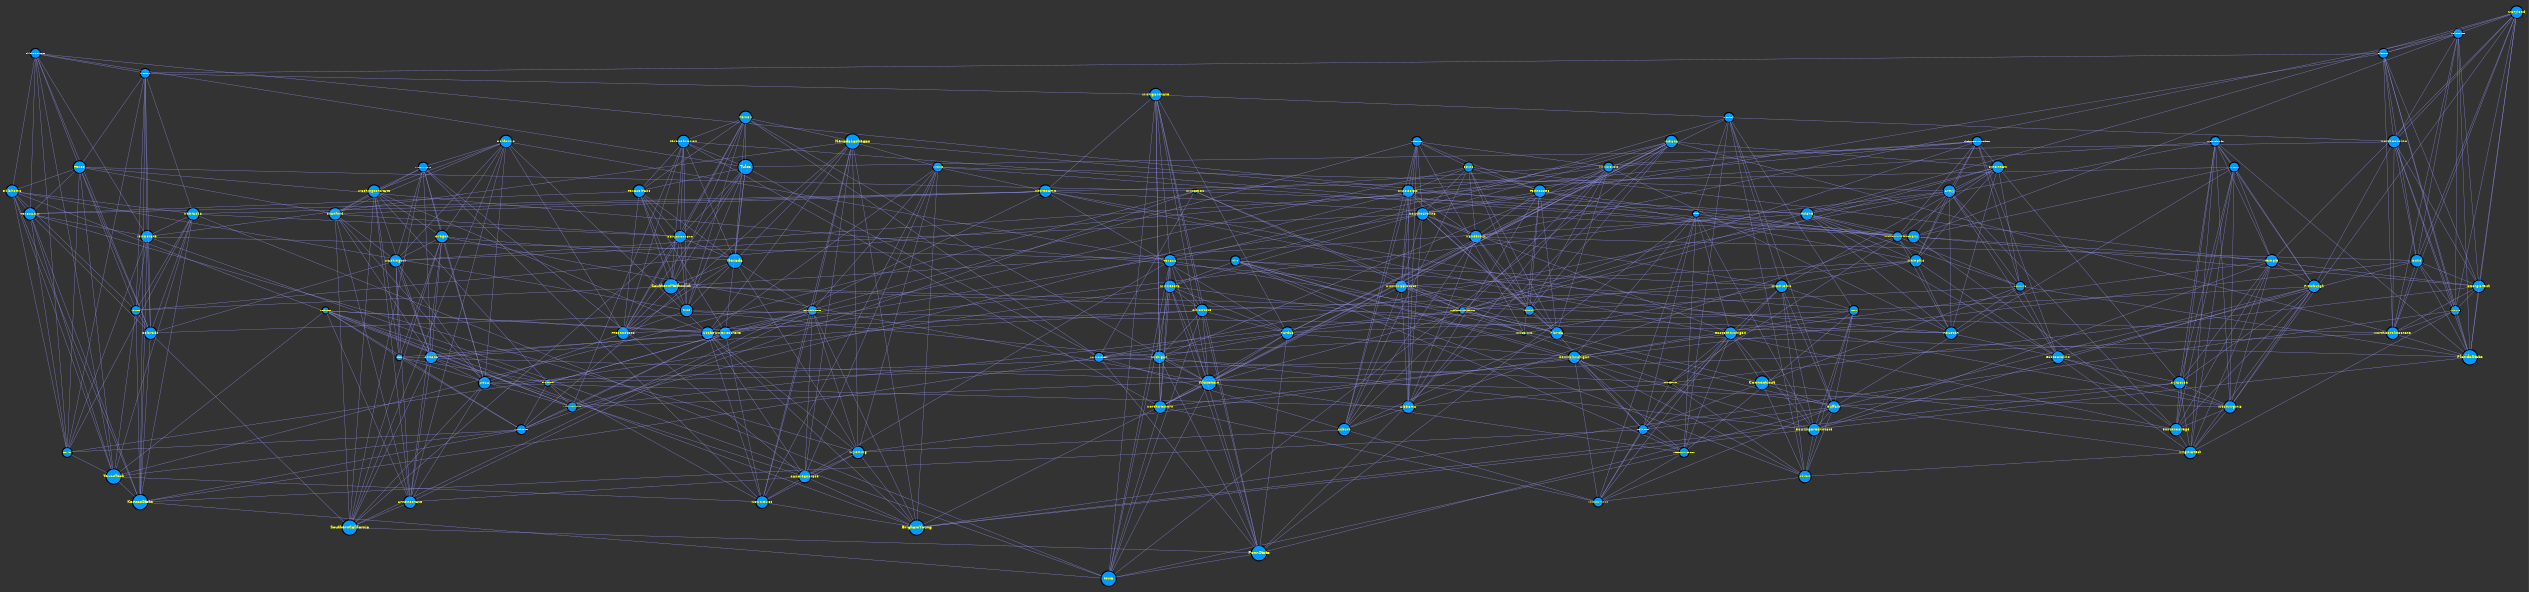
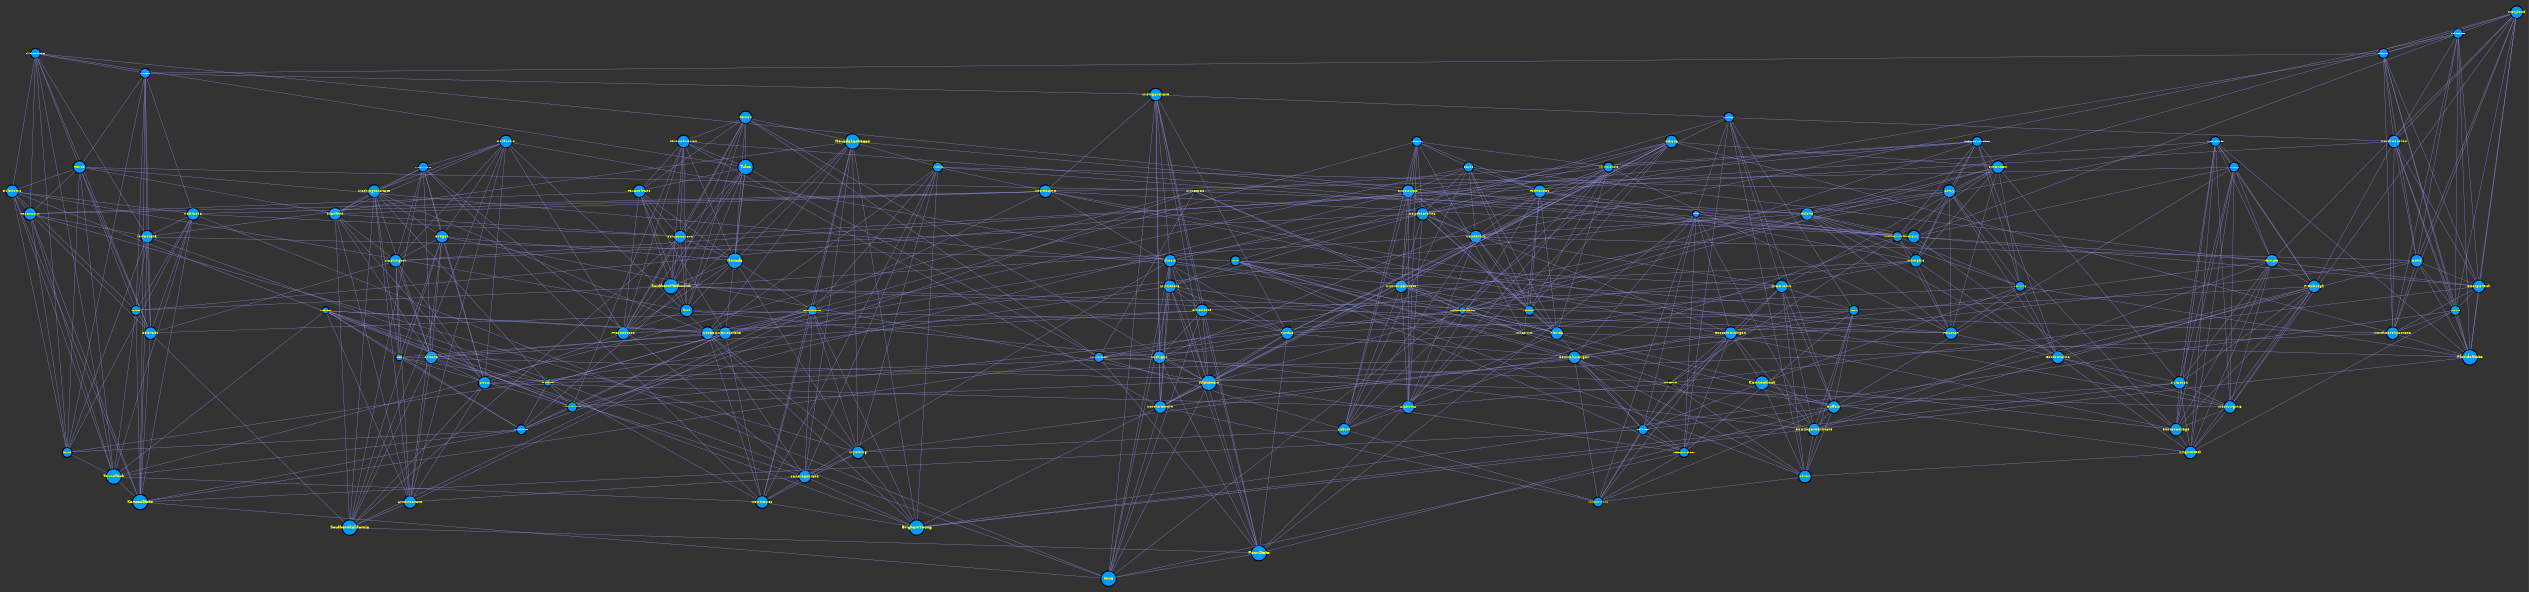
edge "NorthCarolina" -- "Tulsa": now "NorthCarolina" -- "SanJoseState"
node "TexasA": label "TexasA" -> "Illinois"
